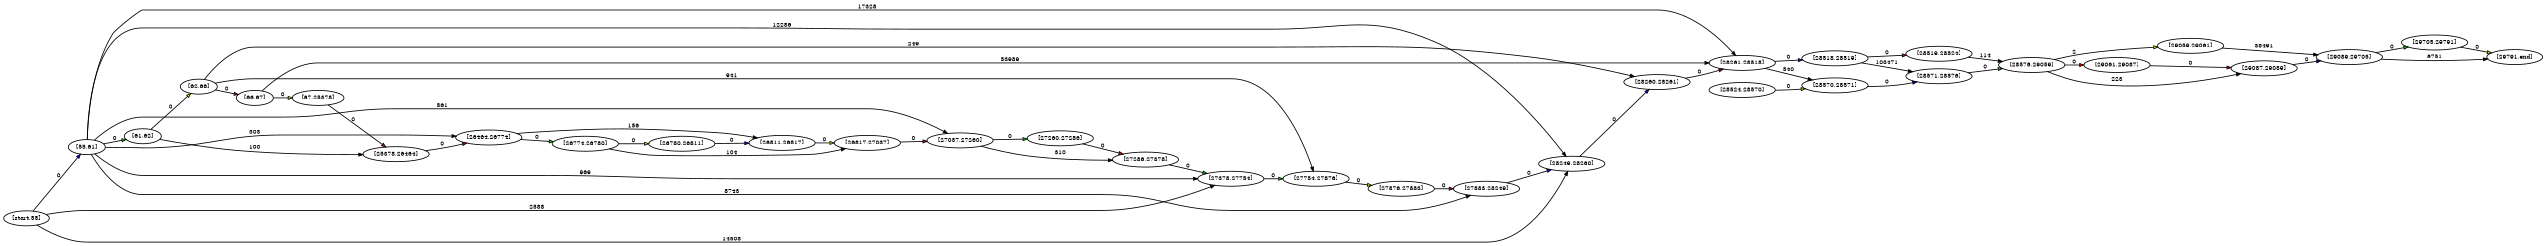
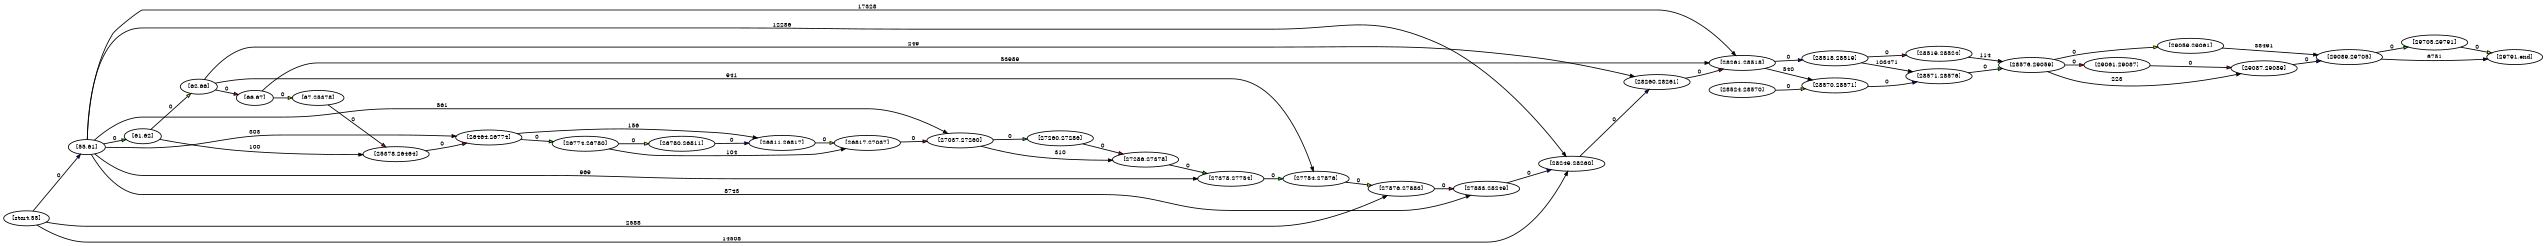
edge "[28576,29059]" -> "[29059,29061]": label "2" -> "0"
edge "[start,55]" -> "[27378,27754]": now "[start,55]" -> "[27876,27883]"
